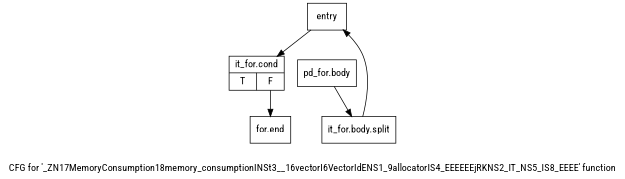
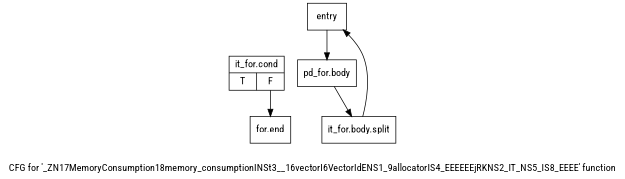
edge "entry" -> "it_for.cond": now "entry" -> "pd_for.body"
